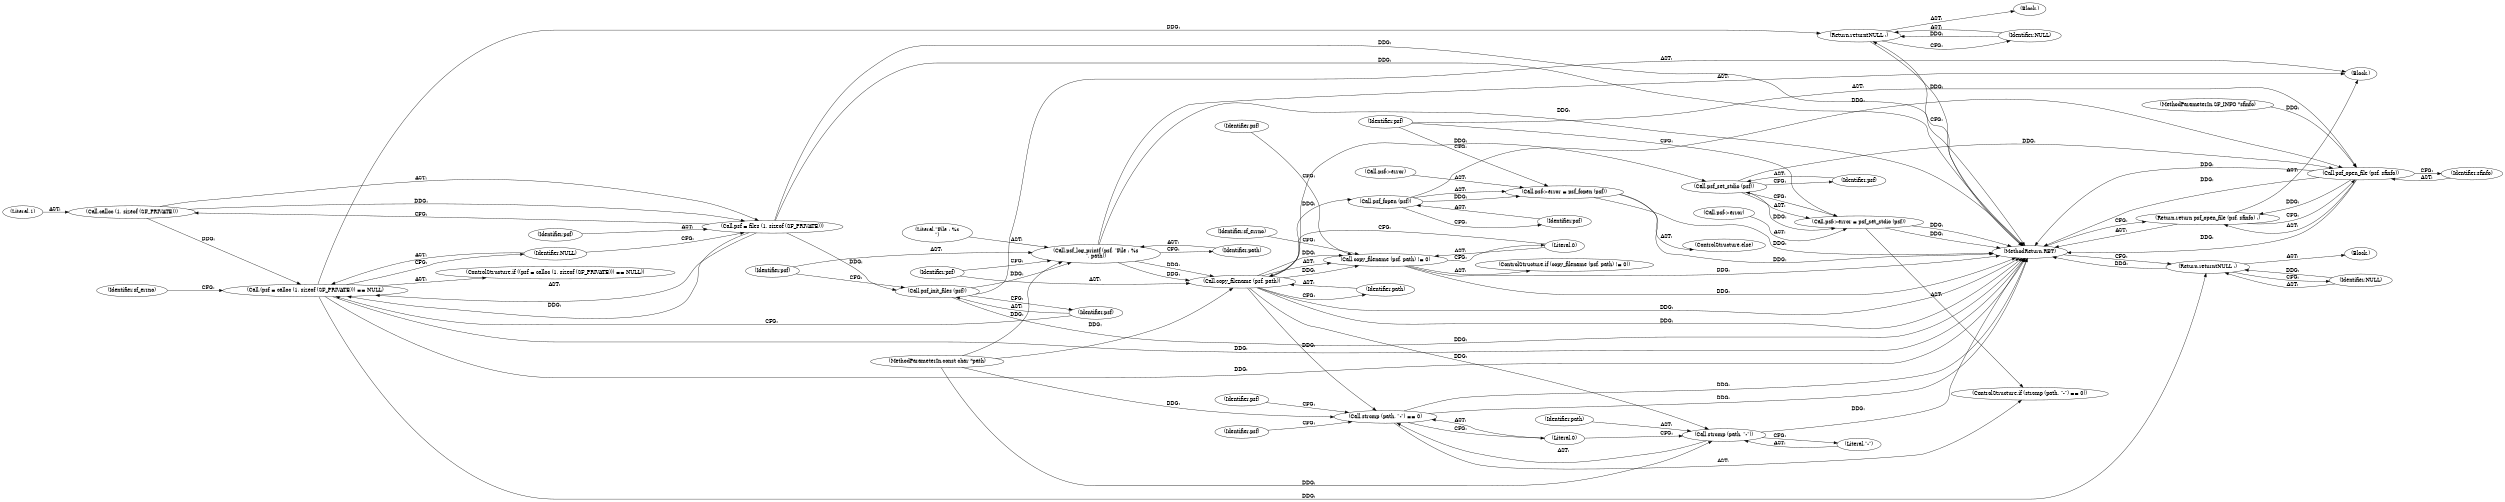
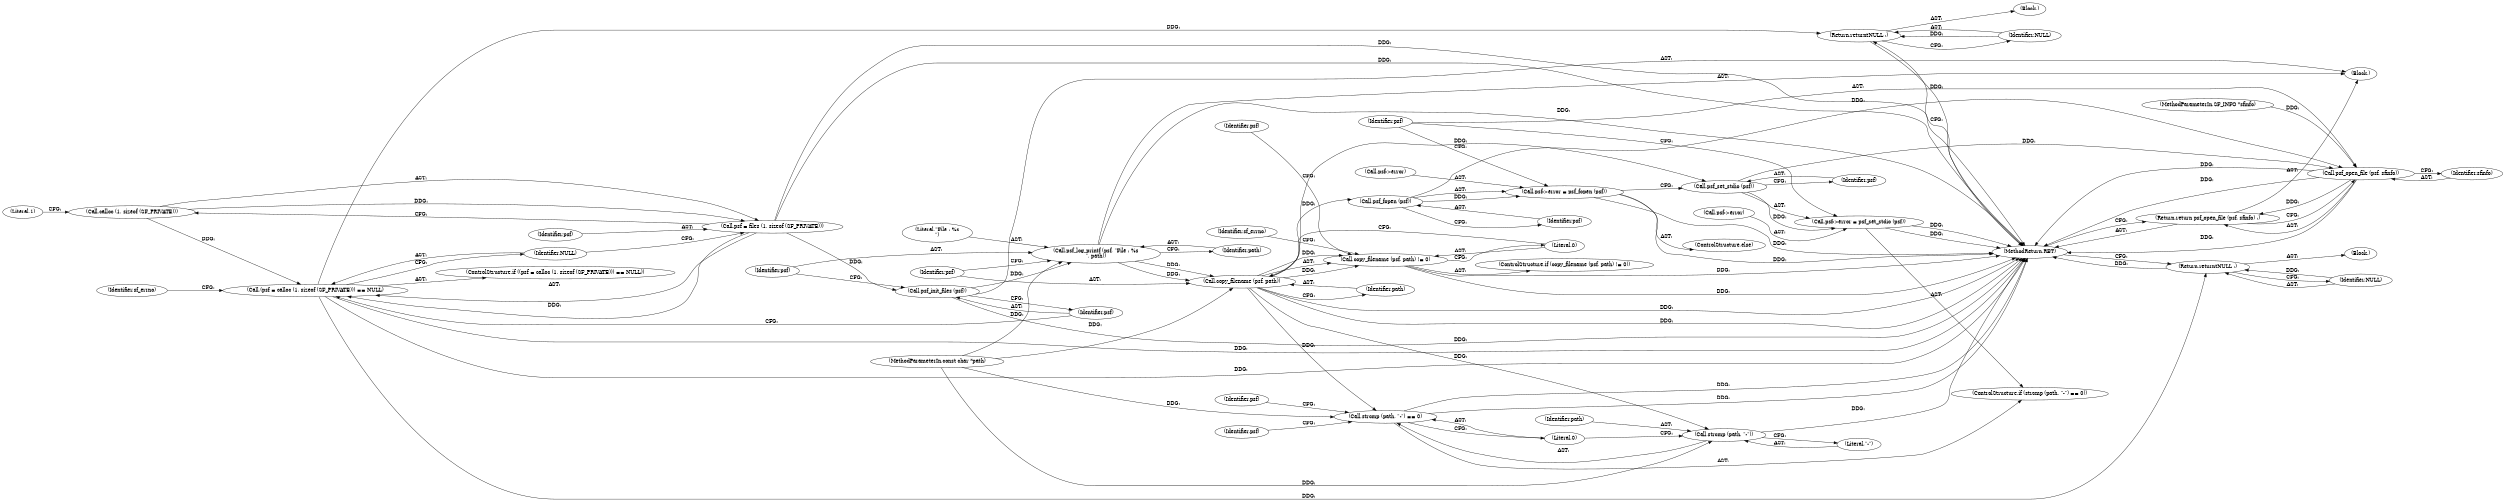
edge "(Call,psf->error = psf_set_stdio (psf))" -> "(Call,psf_set_stdio (psf))": now "(Call,psf->error = psf_fopen (psf))" -> "(Call,psf_set_stdio (psf))"
edge "(Literal,1)" -> "(Call,calloc (1, sizeof (SF_PRIVATE)))": label "AST: " -> "CFG: "
